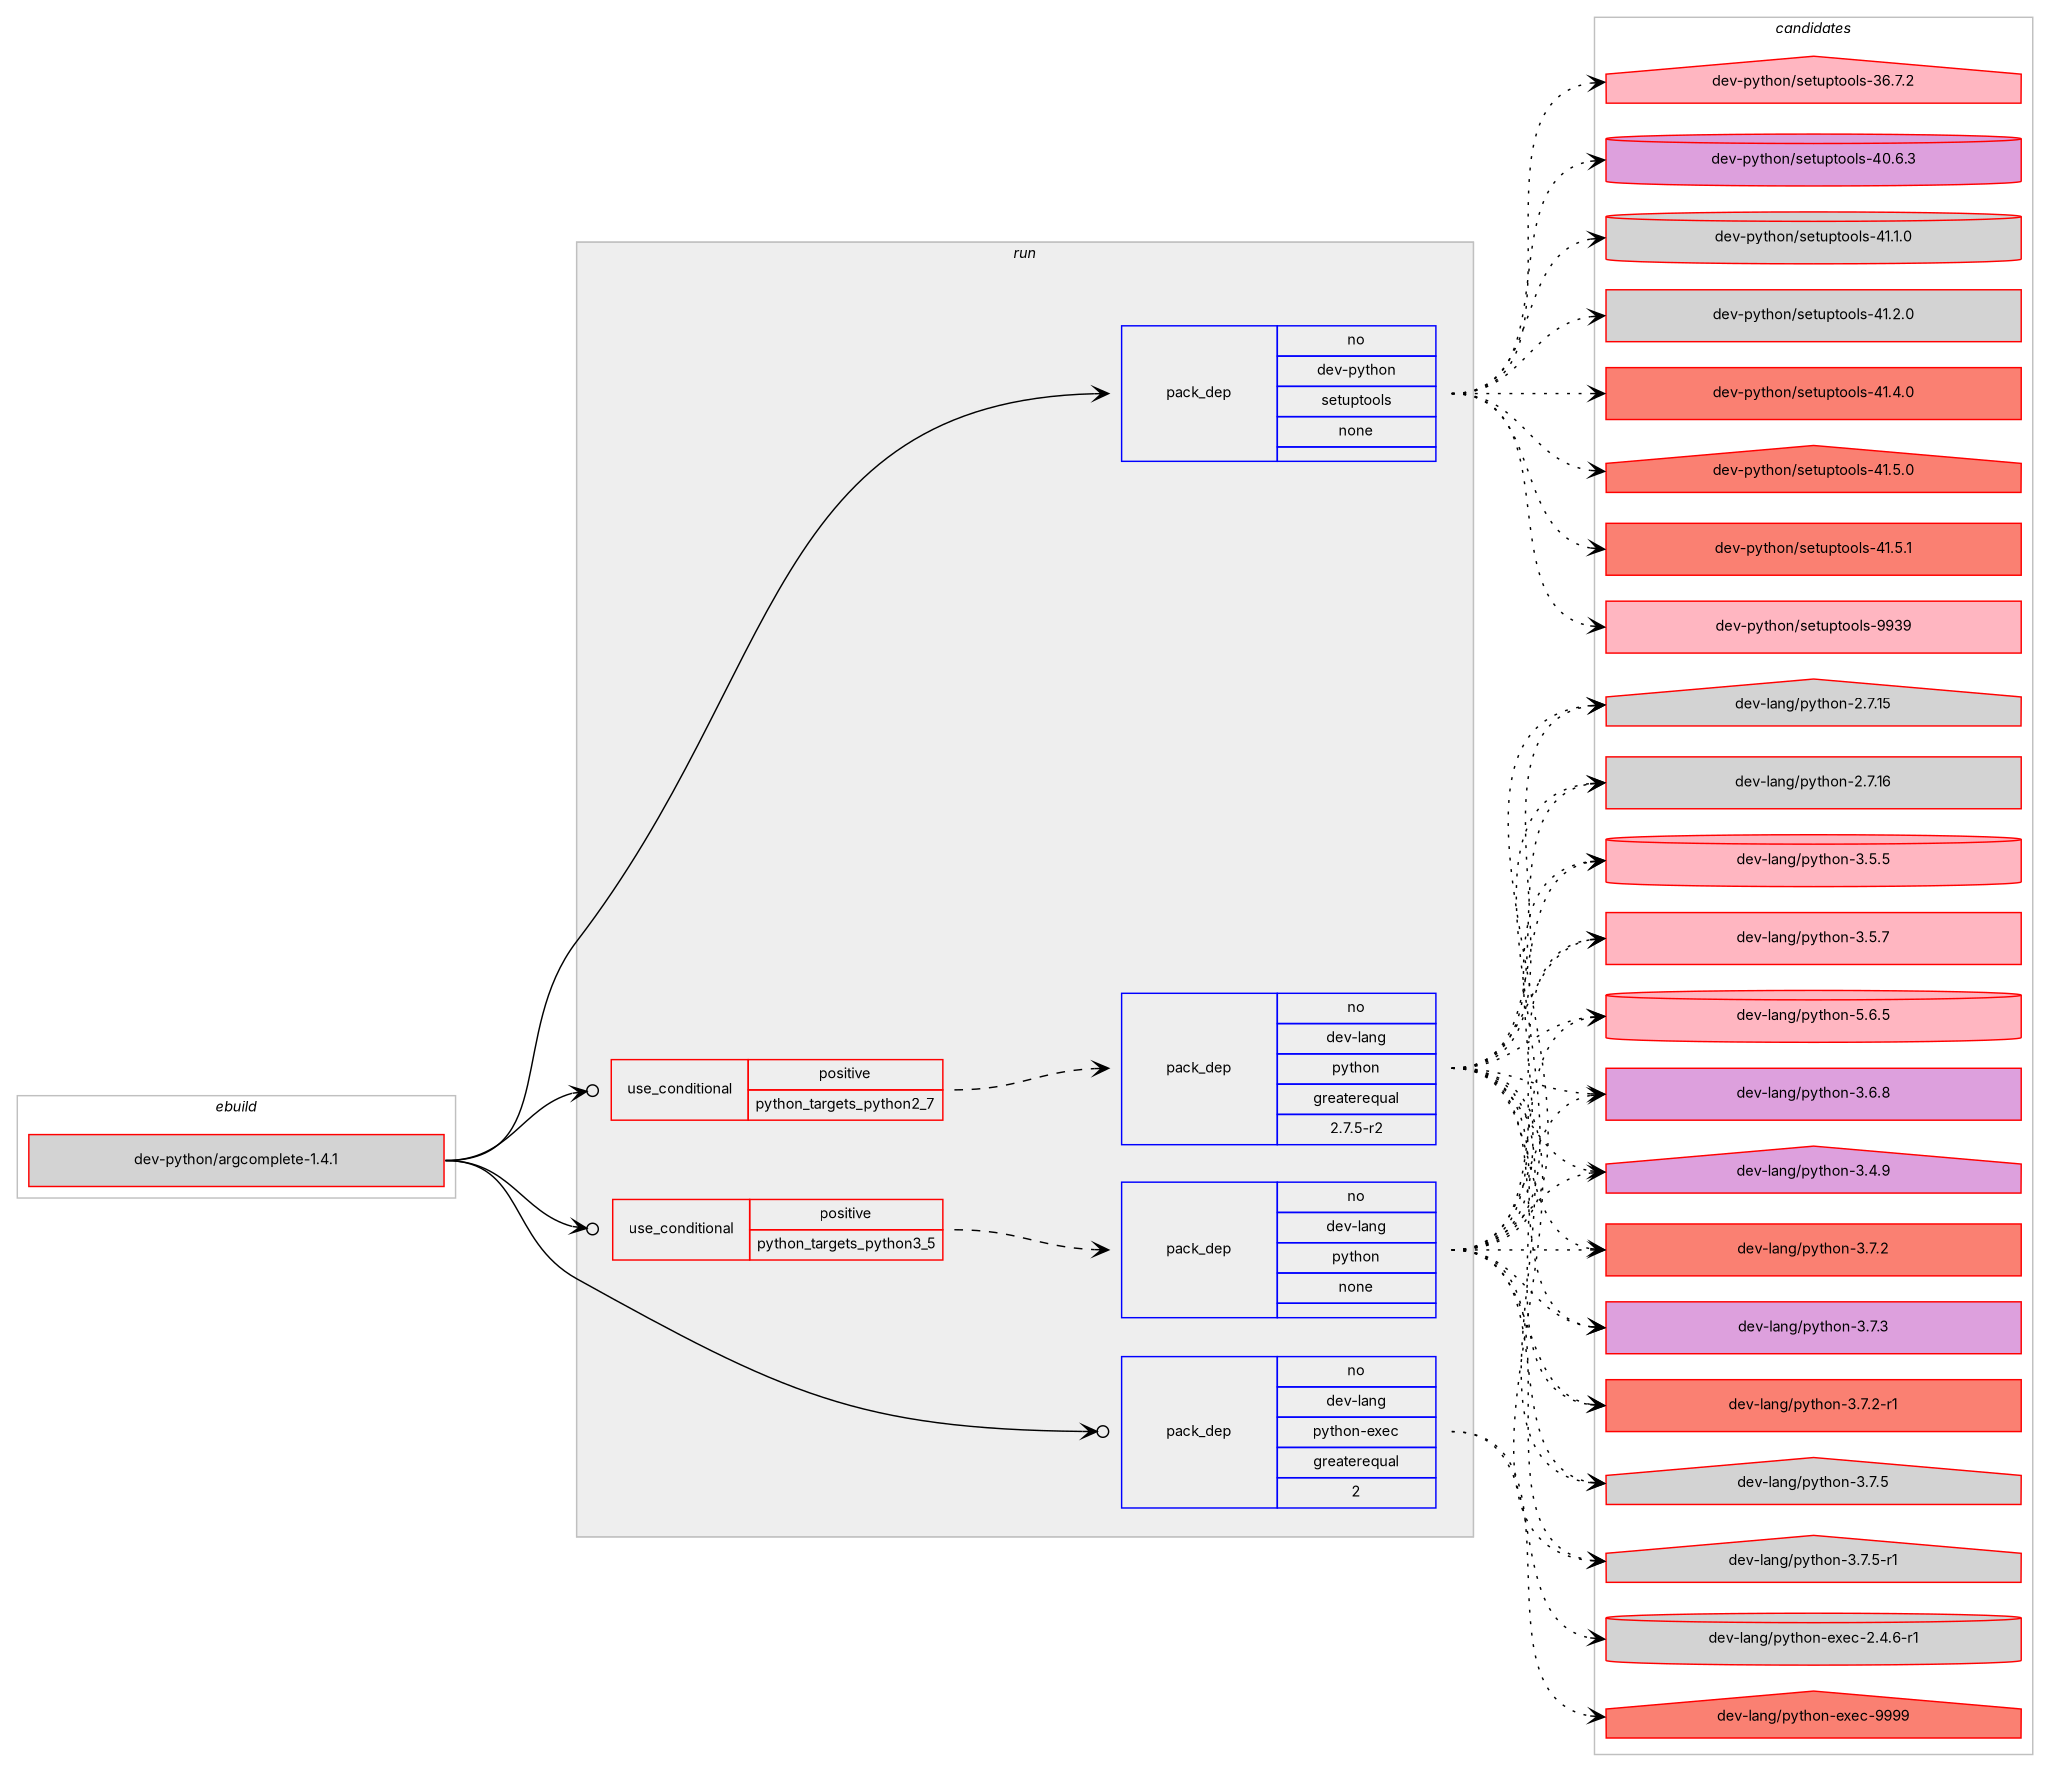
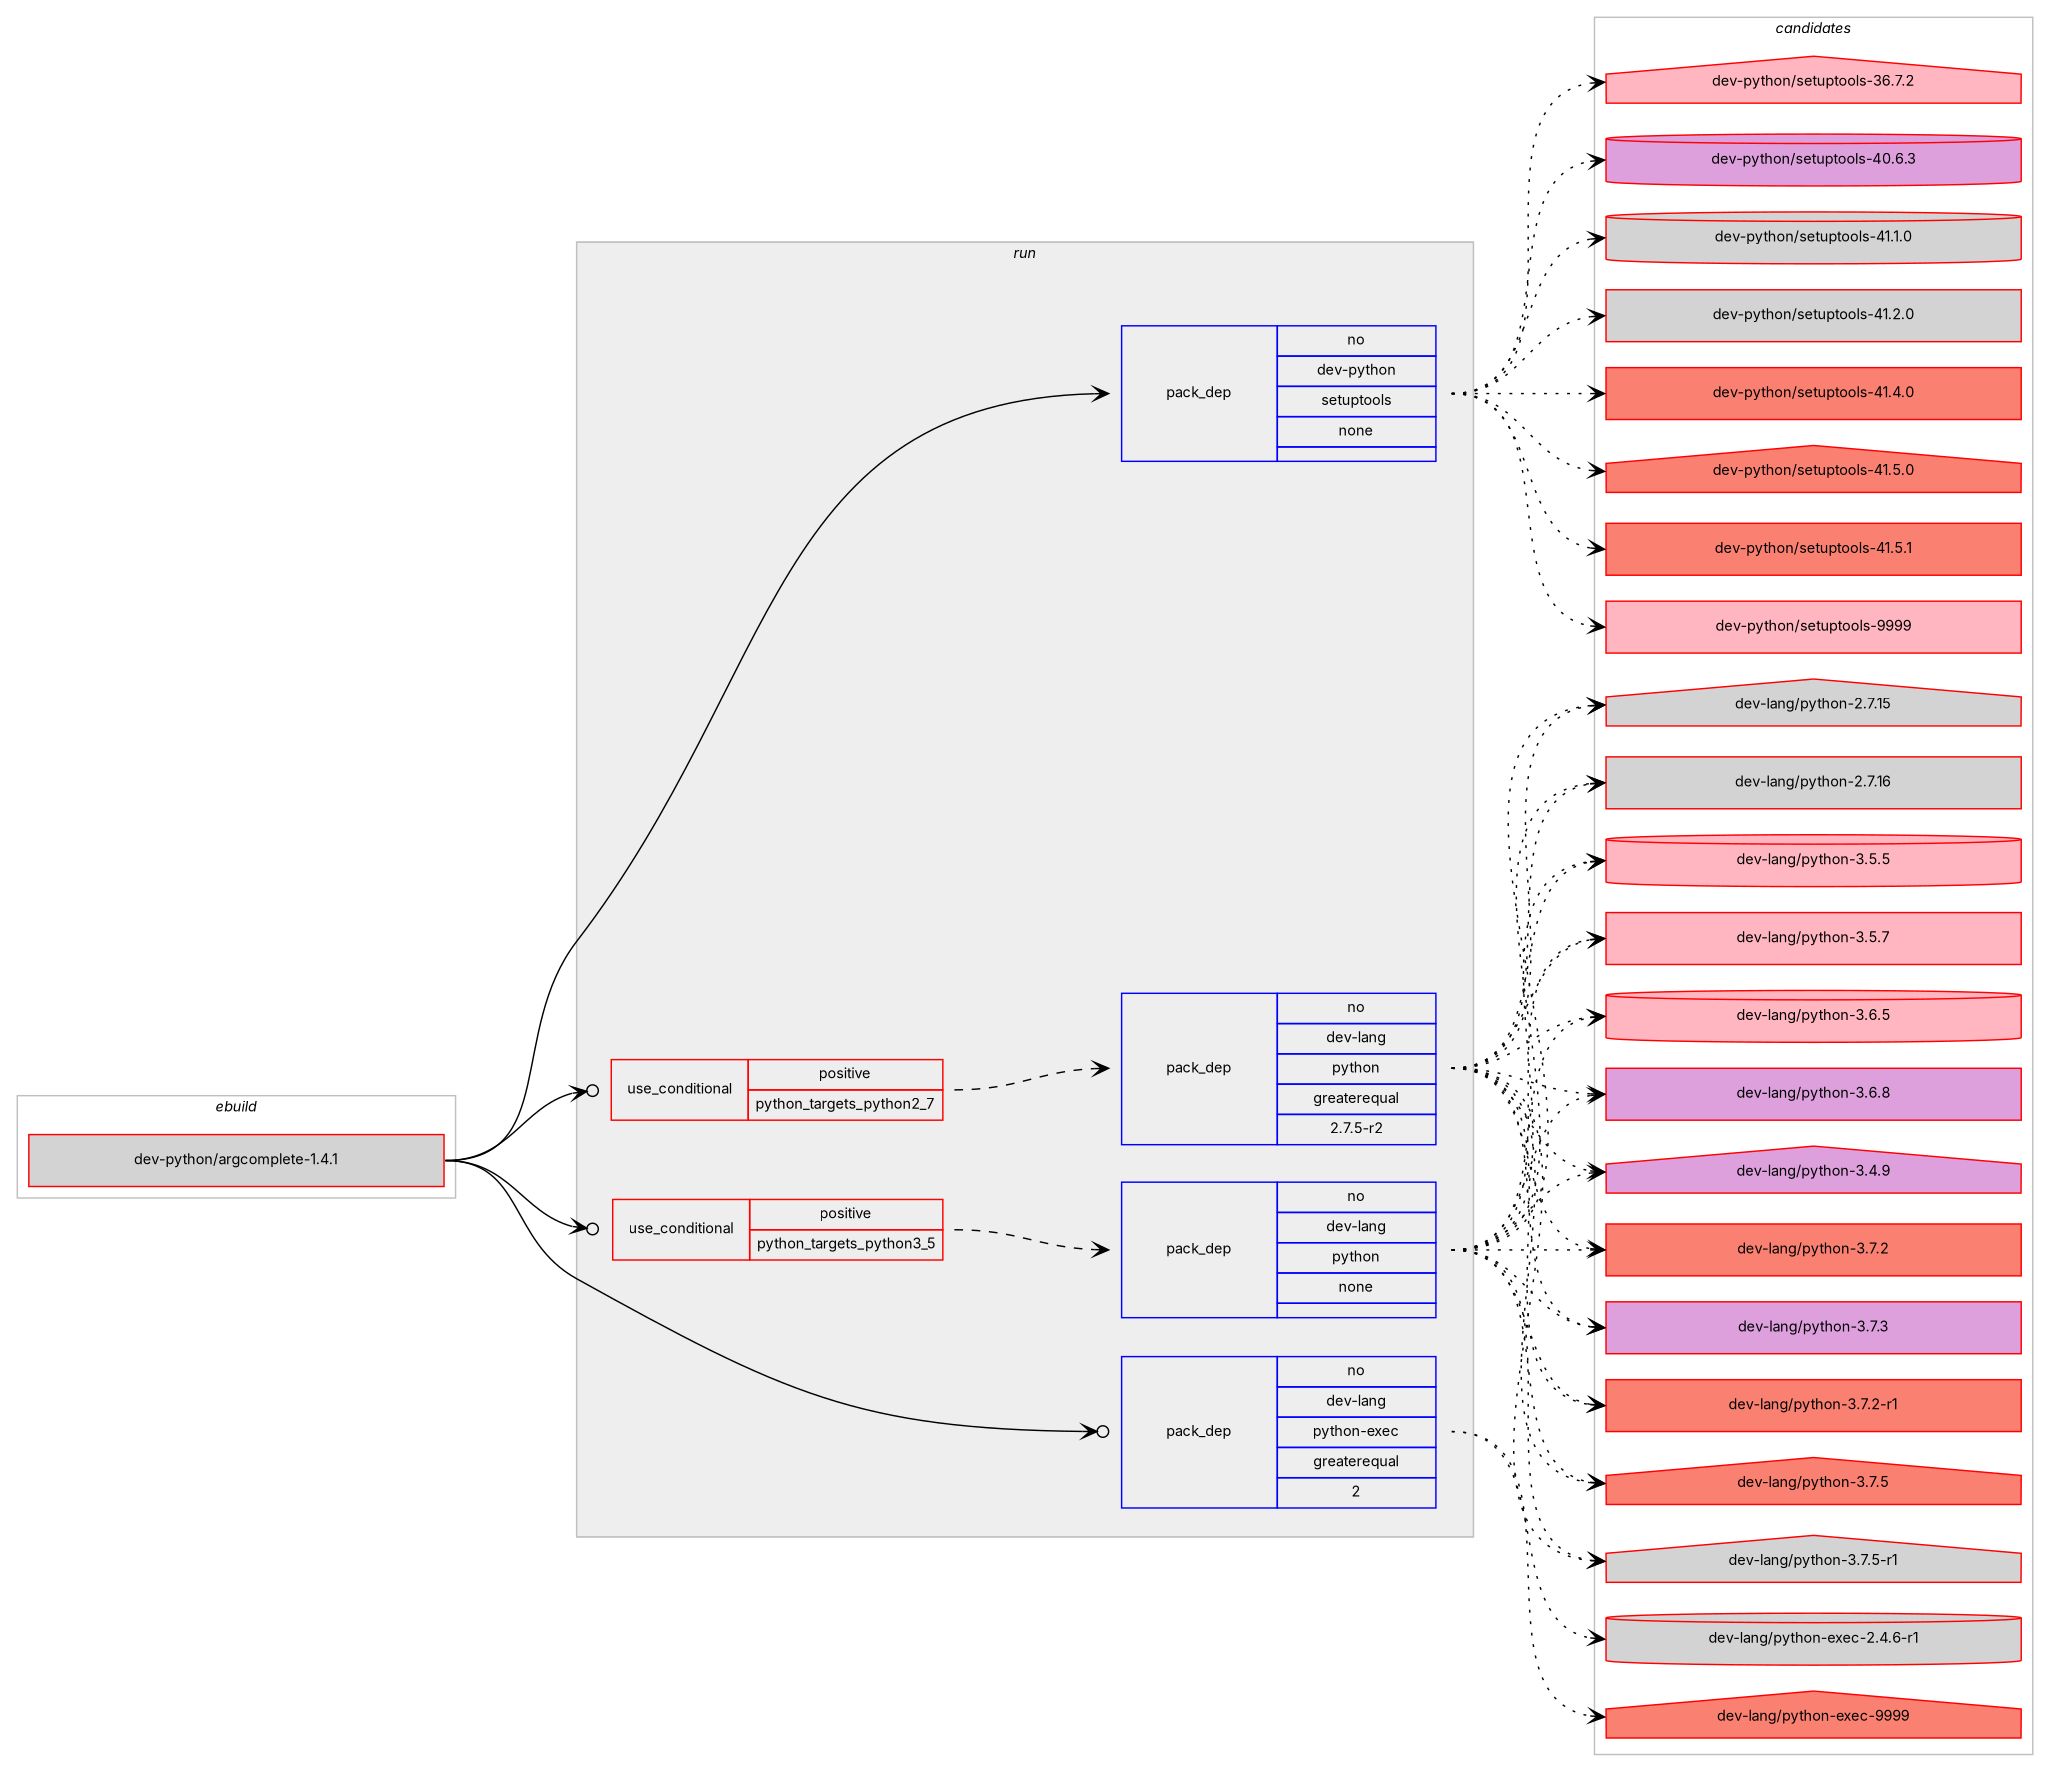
node "dev-python/setuptools-9939": label "dev-python/setuptools-9939" -> "dev-python/setuptools-9999"
node "dev-lang/python-5.6.5": label "dev-lang/python-5.6.5" -> "dev-lang/python-3.6.5"
node "dev-lang/python-3.7.5": fillcolor lightgrey -> salmon
